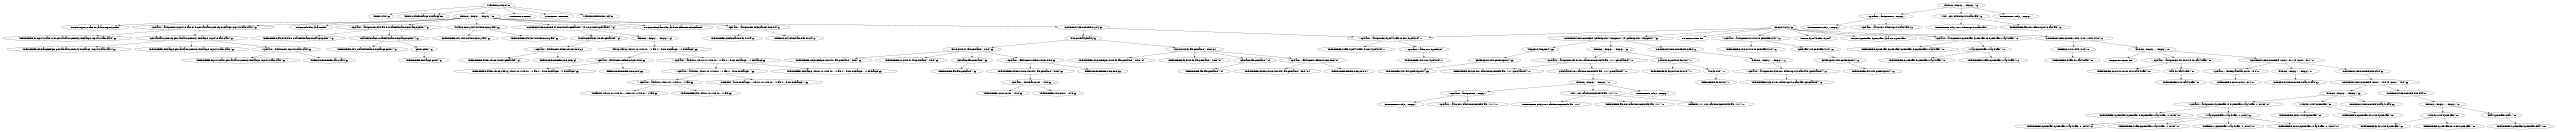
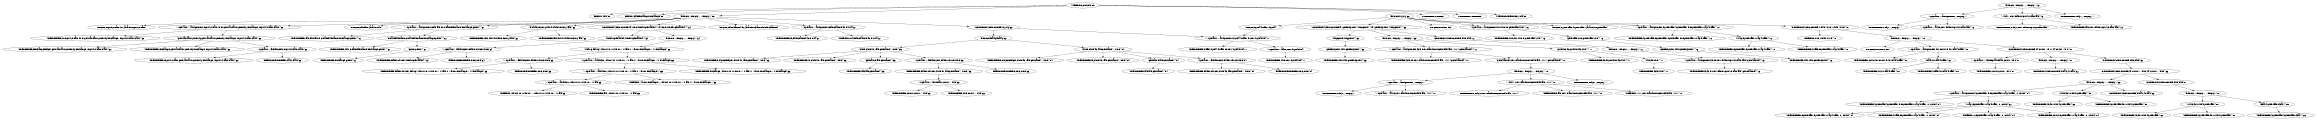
edge "(BLOCK,try,try)" -> "(<operator>.assignment,byte[] buffer = new byte[size])": now "(LOCAL,byte[] buffer: byte[])" -> "(<operator>.assignment,byte[] buffer = new byte[size])"
edge "(LITERAL,true,while (true))" -> "(IDENTIFIER,buffer,in.read(buffer))": now "(read,in.read(buffer))" -> "(IDENTIFIER,buffer,in.read(buffer))"
